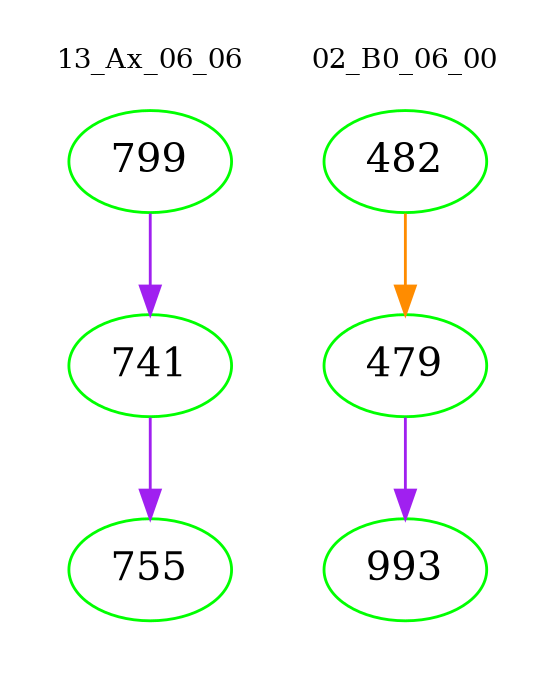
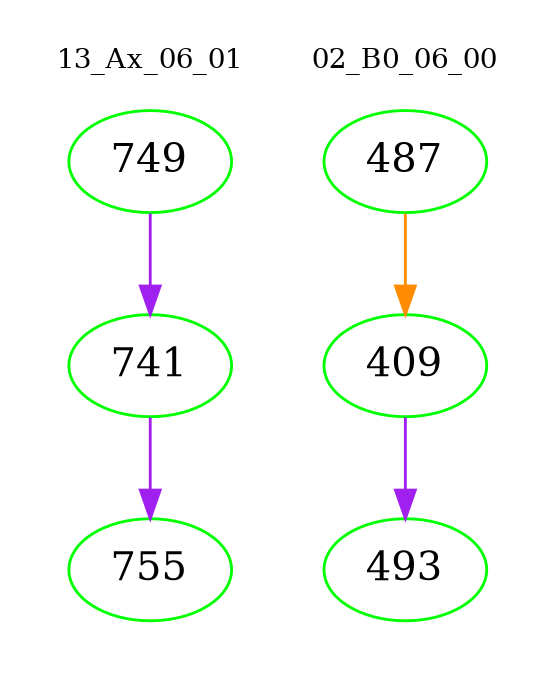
cluster "13_Ax_06_06": label "13_Ax_06_06" -> "13_Ax_06_01"
node "799": label "799" -> "749"
node "482": label "482" -> "487"
node "479": label "479" -> "409"
node "993": label "993" -> "493"
